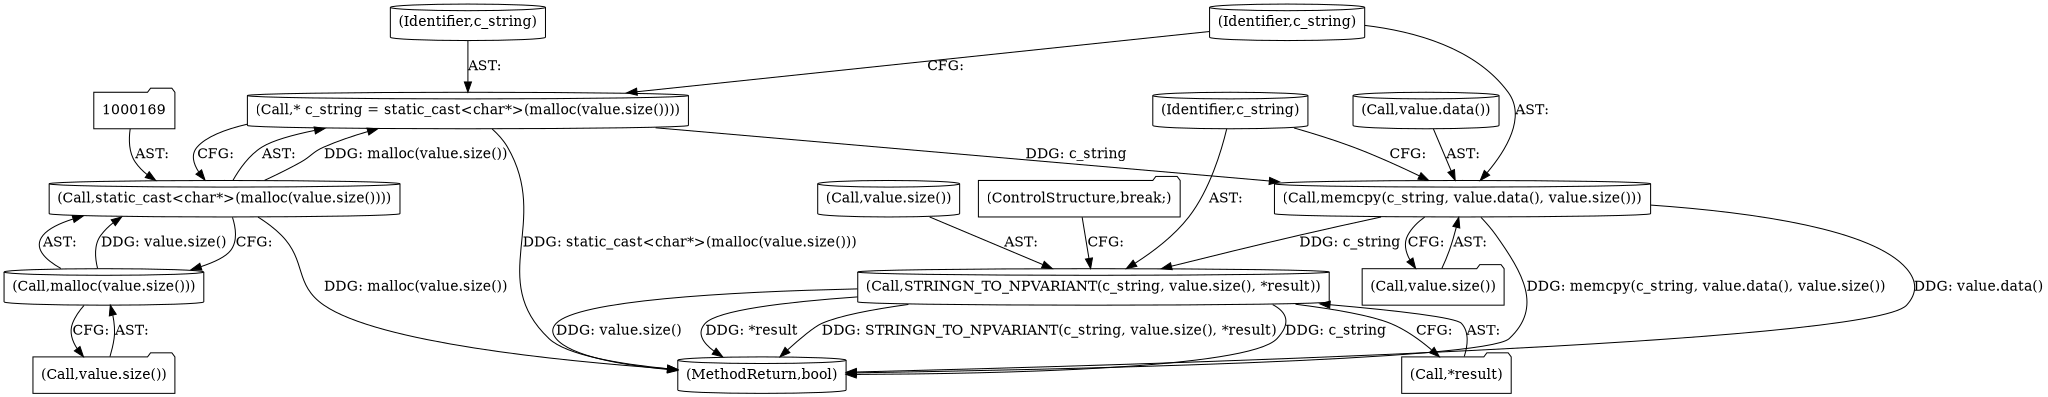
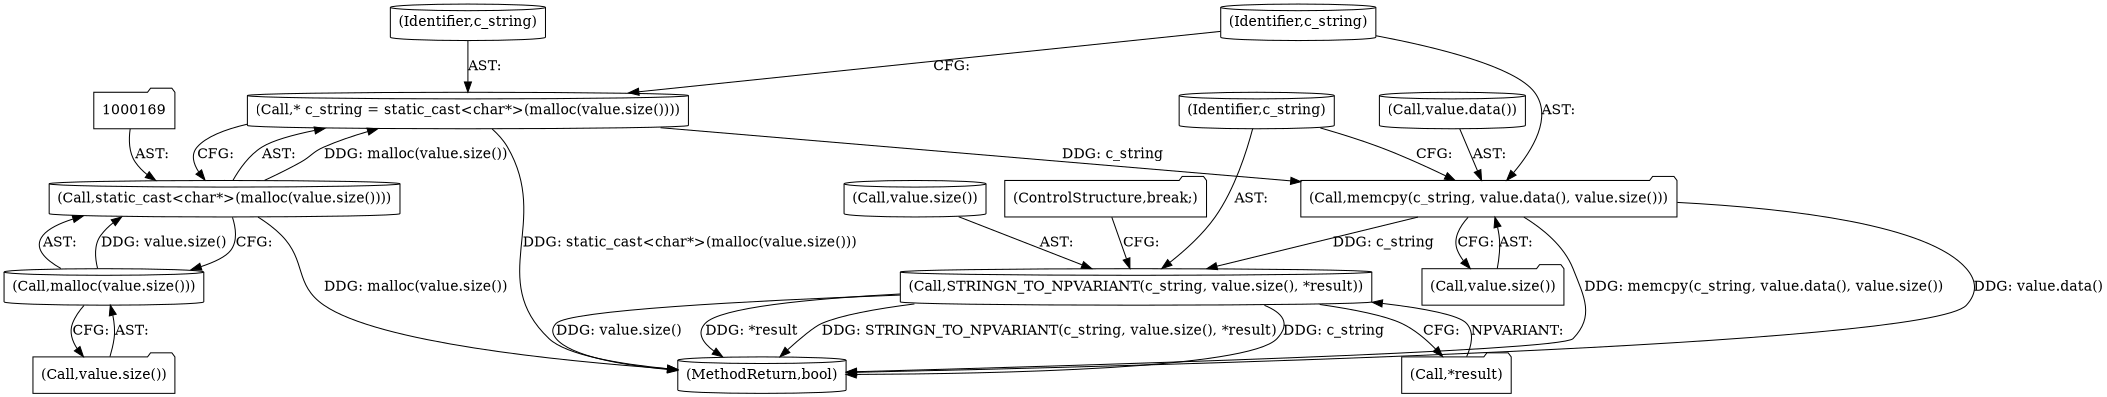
node "(Call,memcpy(c_string, value.data(), value.size()))": shape cylinder -> folder
edge "(Call,*result)" -> "(Call,STRINGN_TO_NPVARIANT(c_string, value.size(), *result))": label "AST: " -> "NPVARIANT: "
